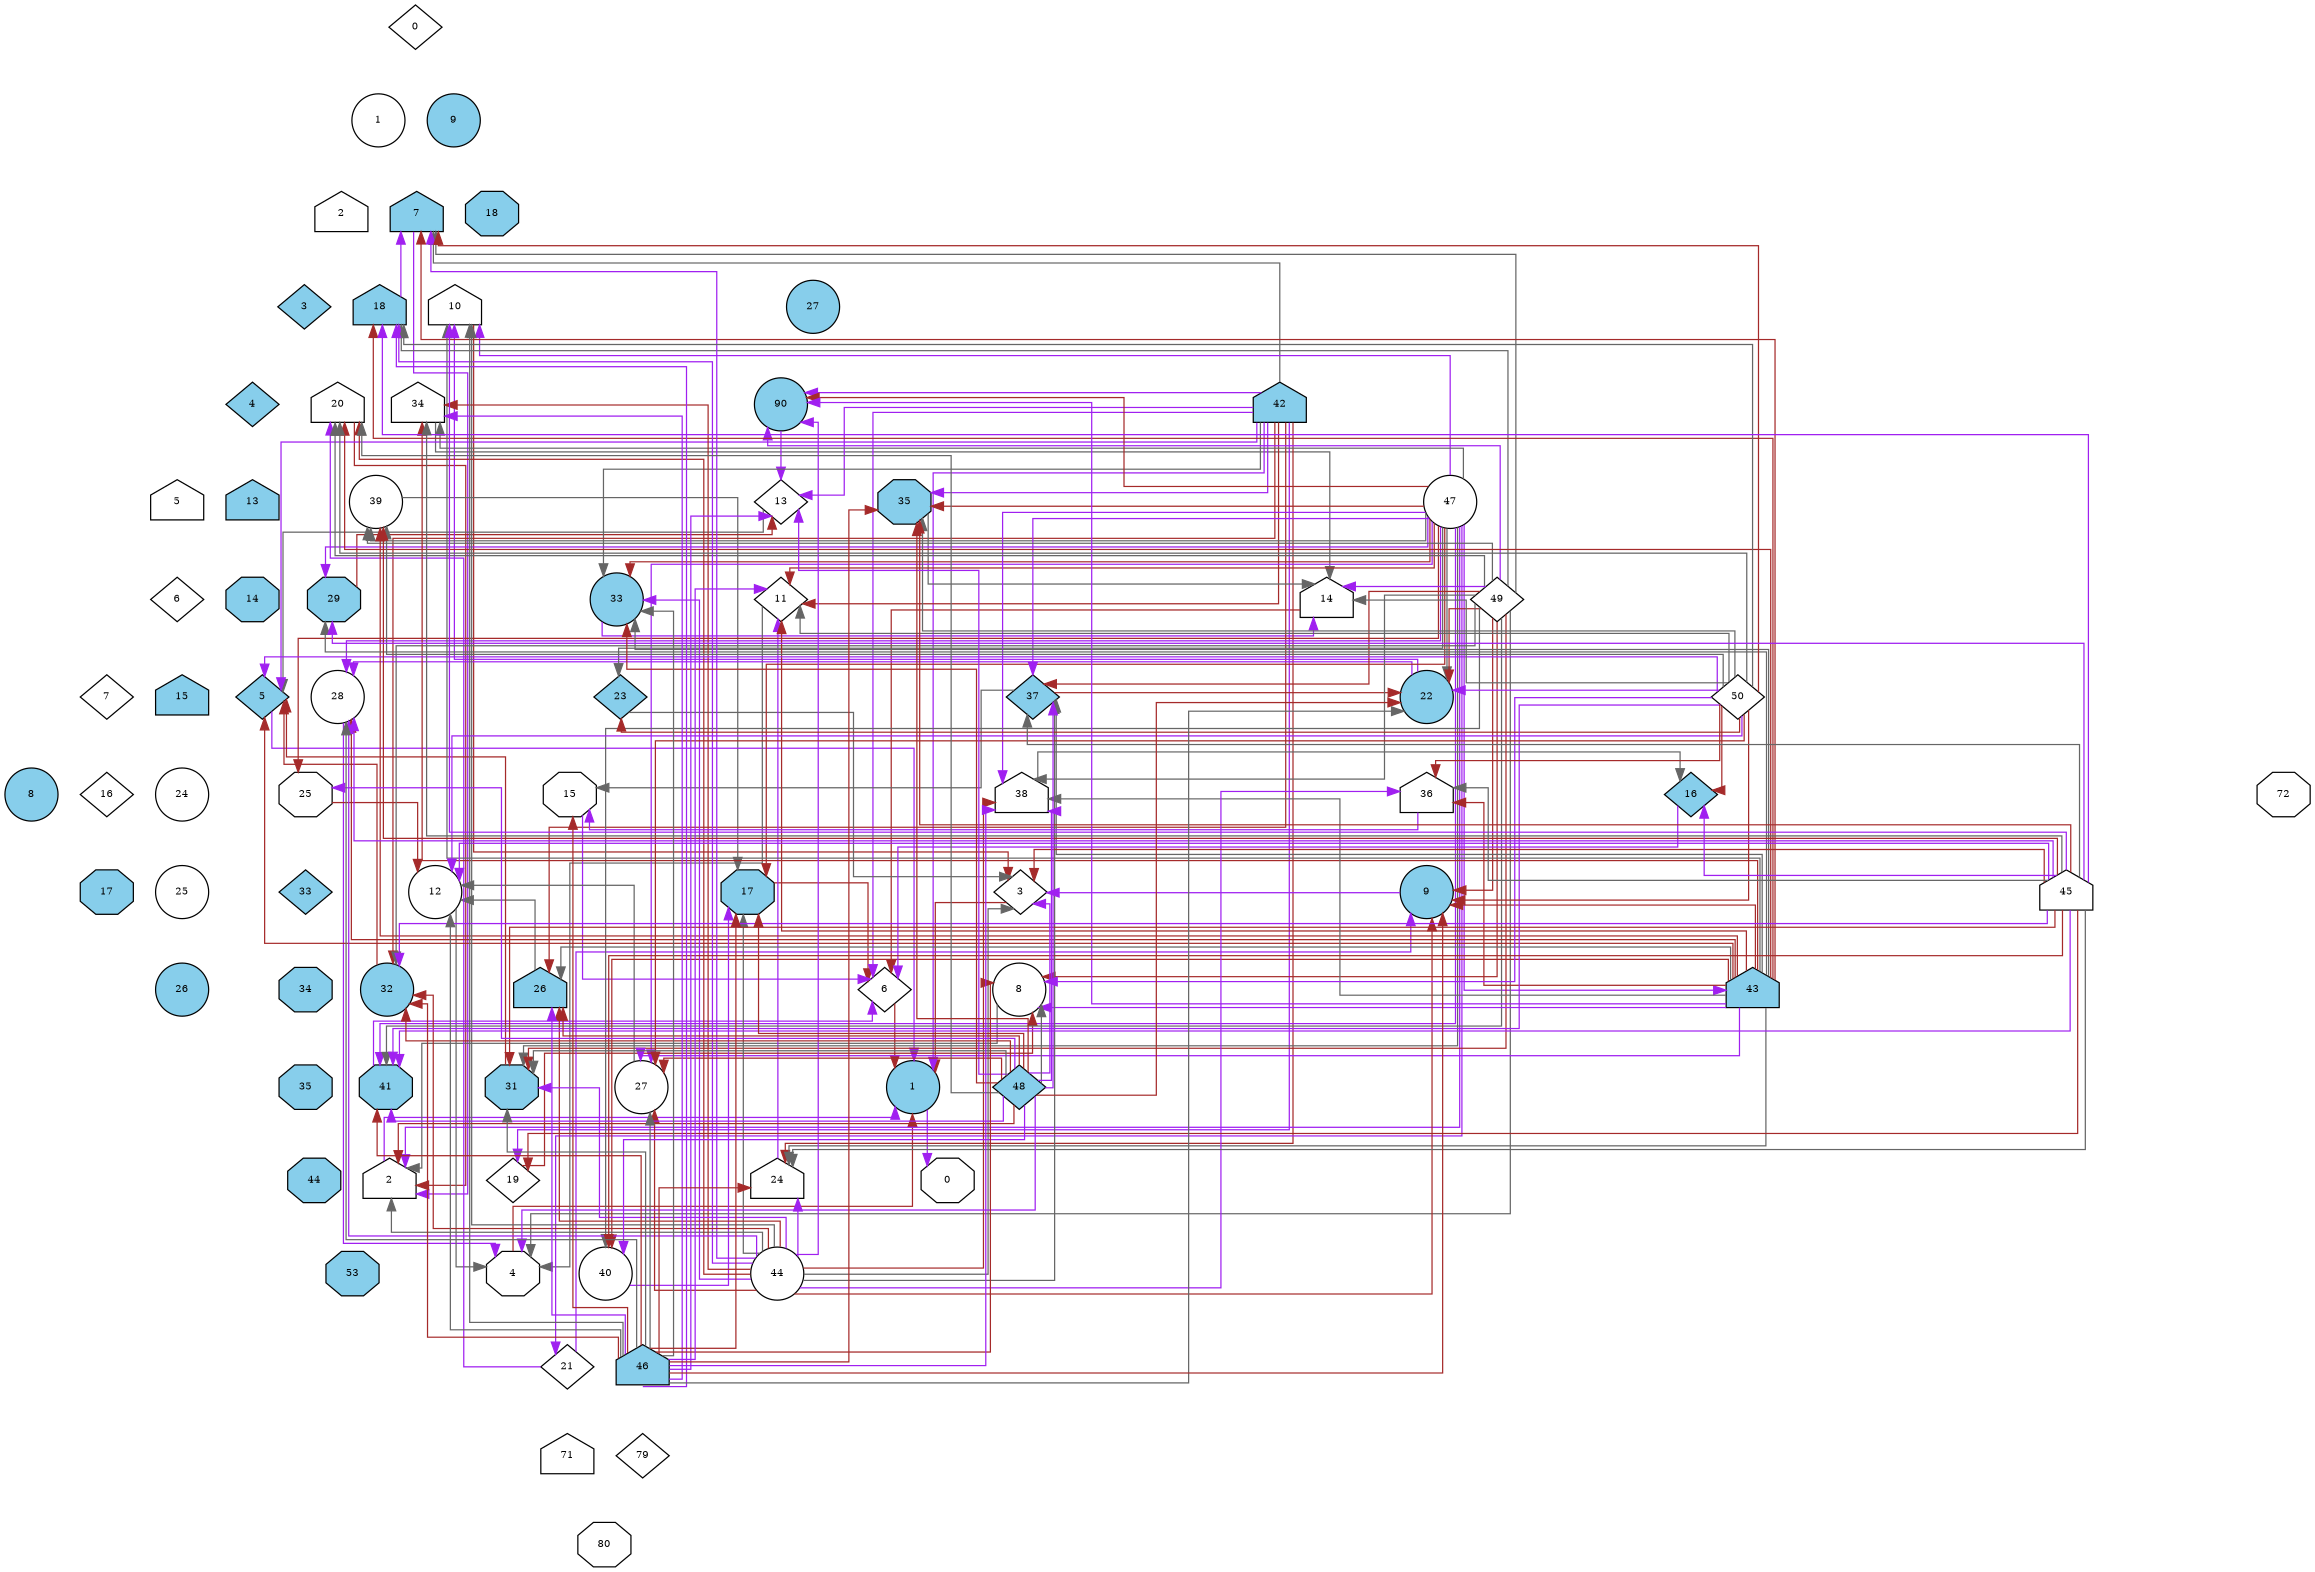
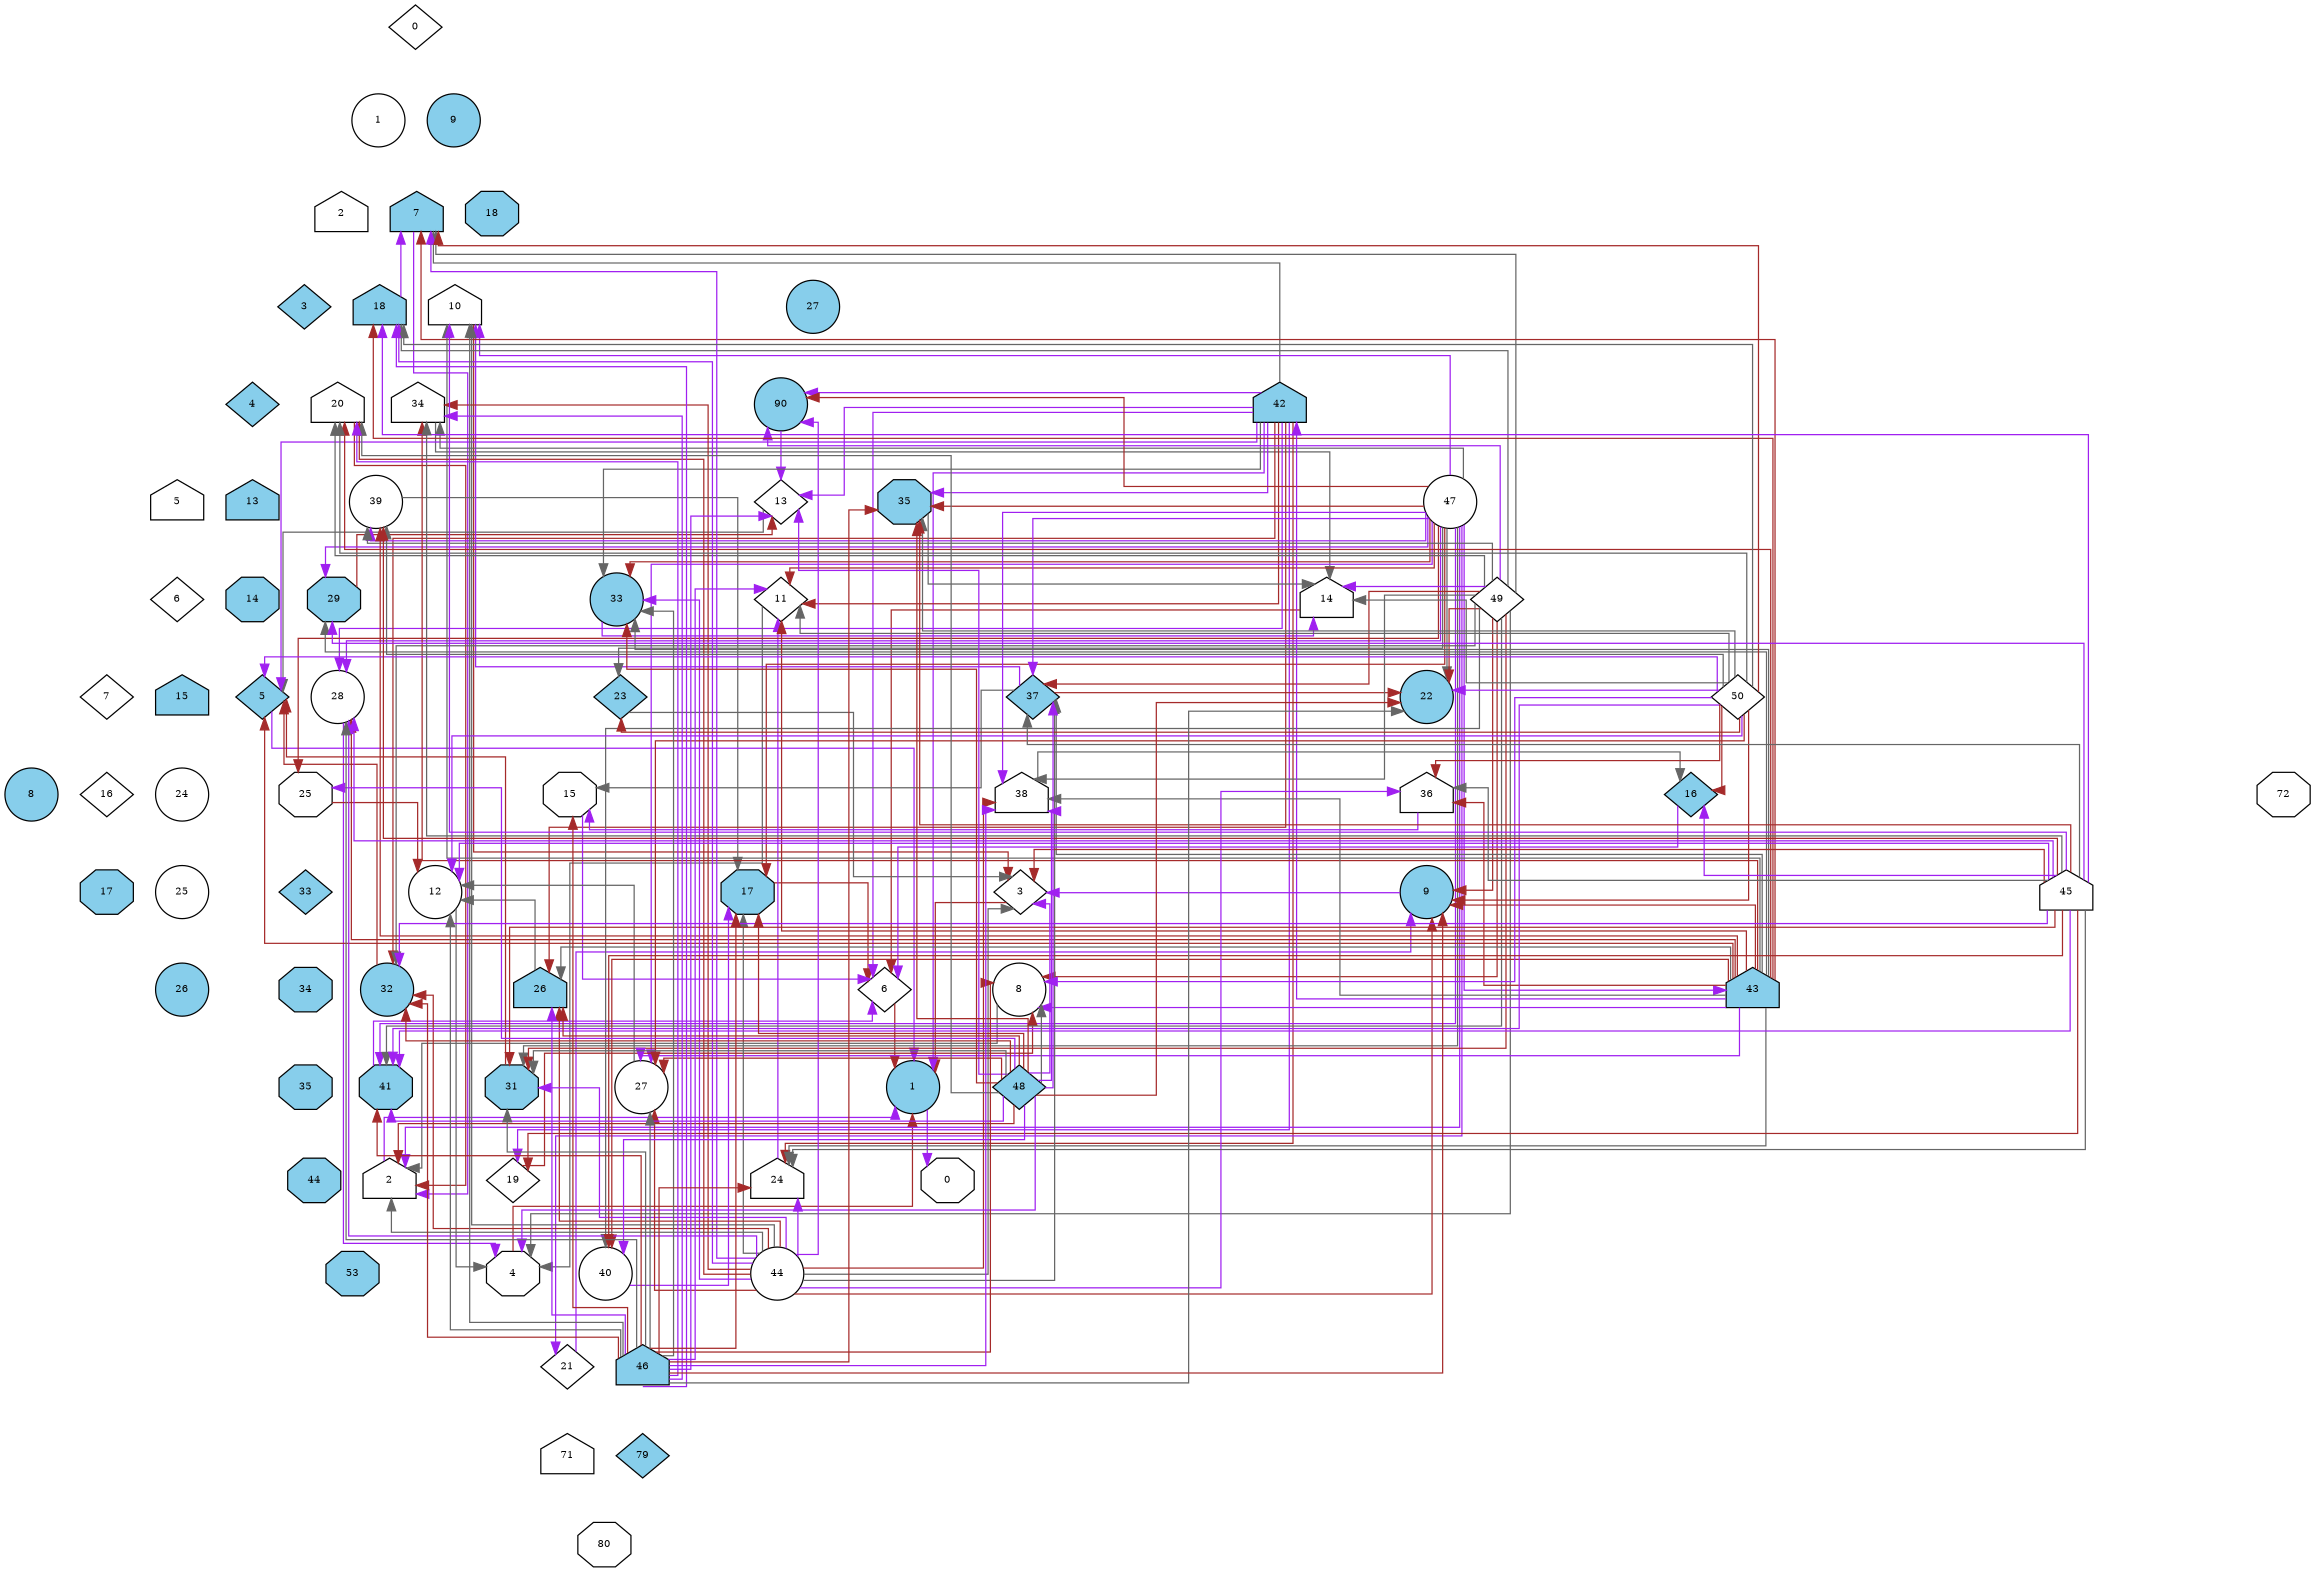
edge "47" -> "39": color gray40 -> purple
edge "22" -> "10": now "37" -> "10"
edge "22" -> "28": now "42" -> "28"
edge "43" -> "90": now "43" -> "42"
edge "21" -> "20": now "46" -> "20"
node "79": fillcolor white -> skyblue
